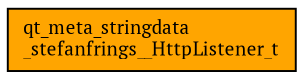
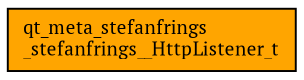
node "qt_meta_stringdata _stefanfrings__HttpListener_t": label "qt_meta_stringdata _stefanfrings__HttpListener_t" -> "qt_meta_stefanfrings _stefanfrings__HttpListener_t"
